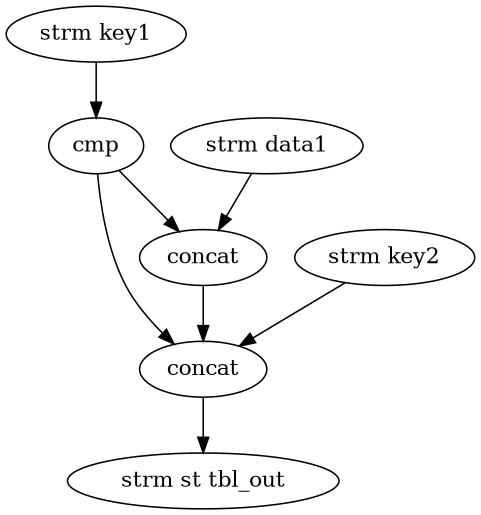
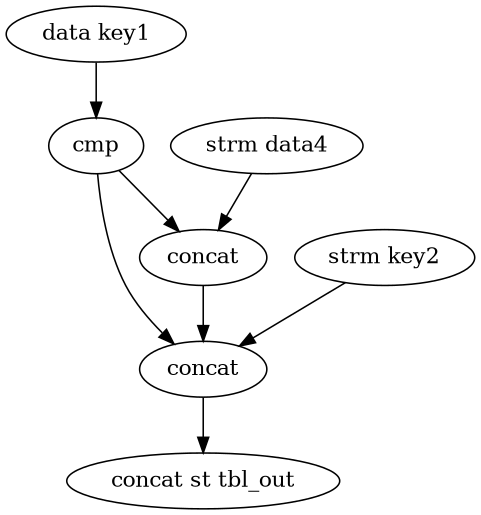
node "strm key1": label "strm key1" -> "data key1"
node "strm data1": label "strm data1" -> "strm data4"
node "strm st tbl_out": label "strm st tbl_out" -> "concat st tbl_out"
